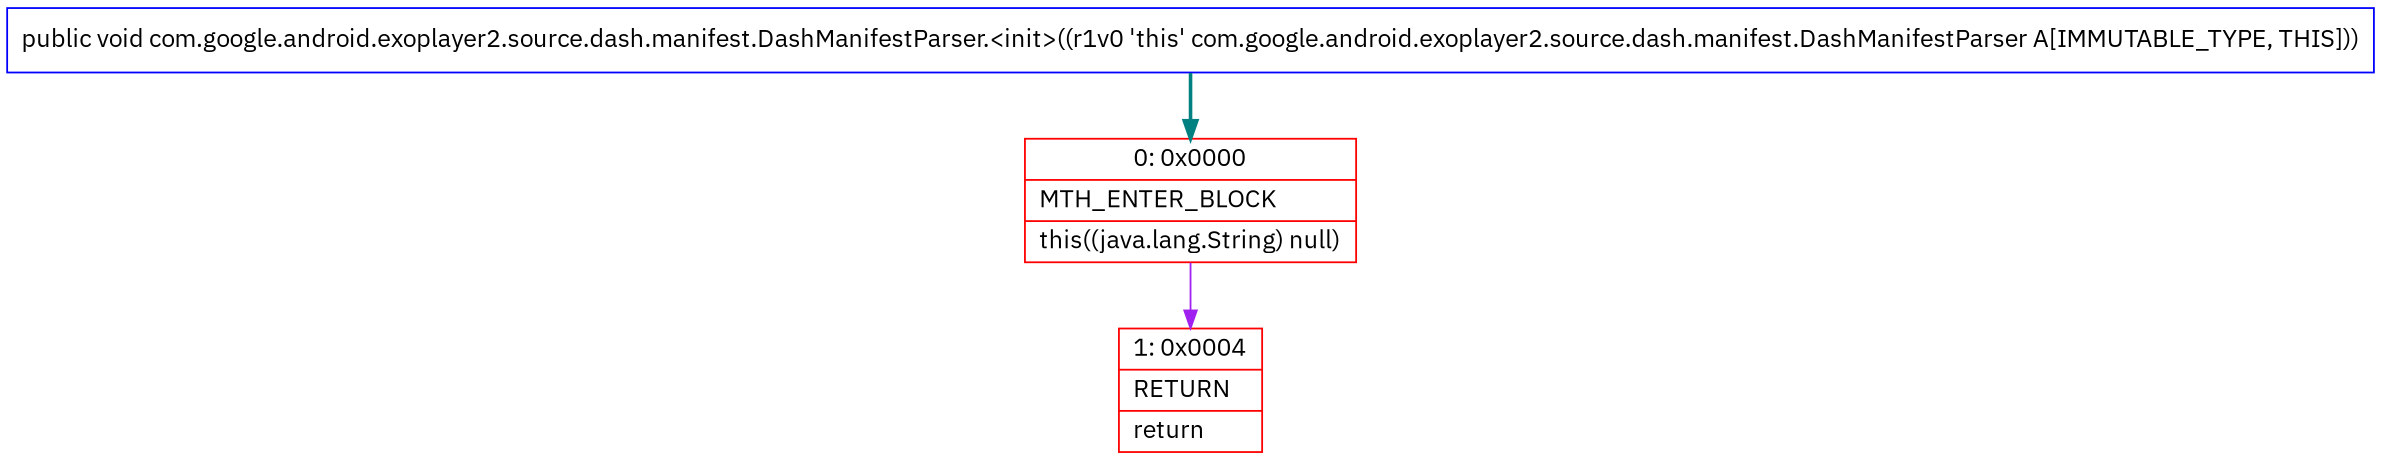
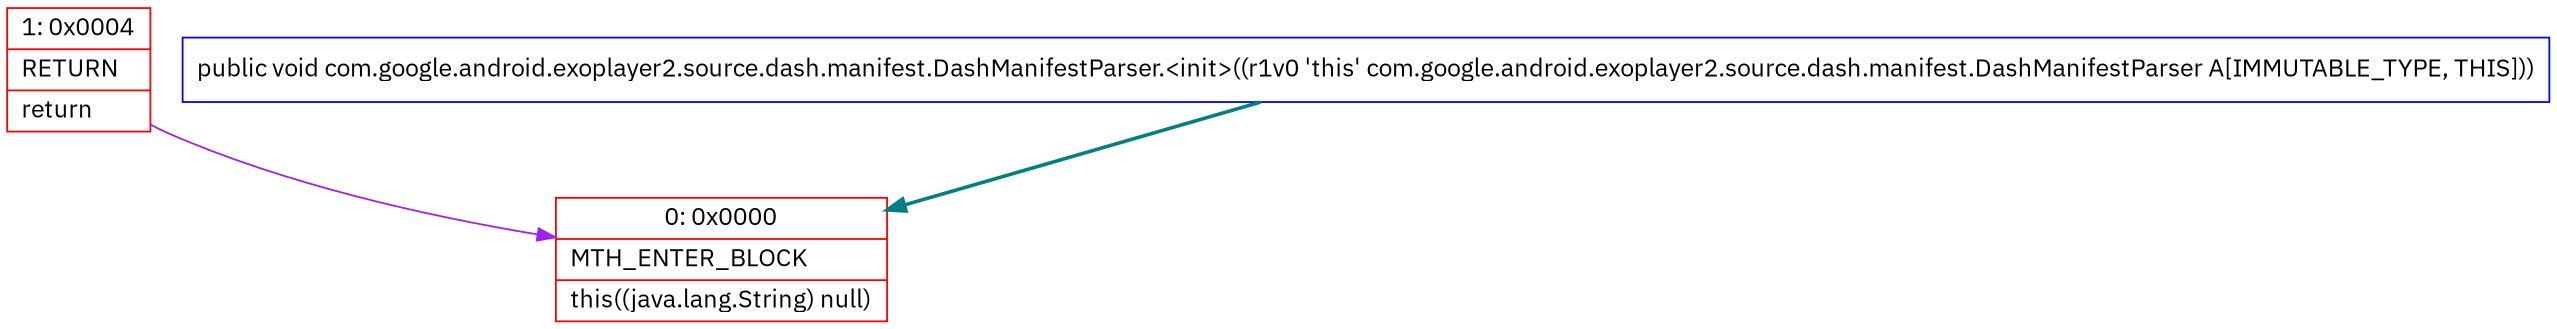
edge "0: 0x0000" -> "1: 0x0004": reversed
